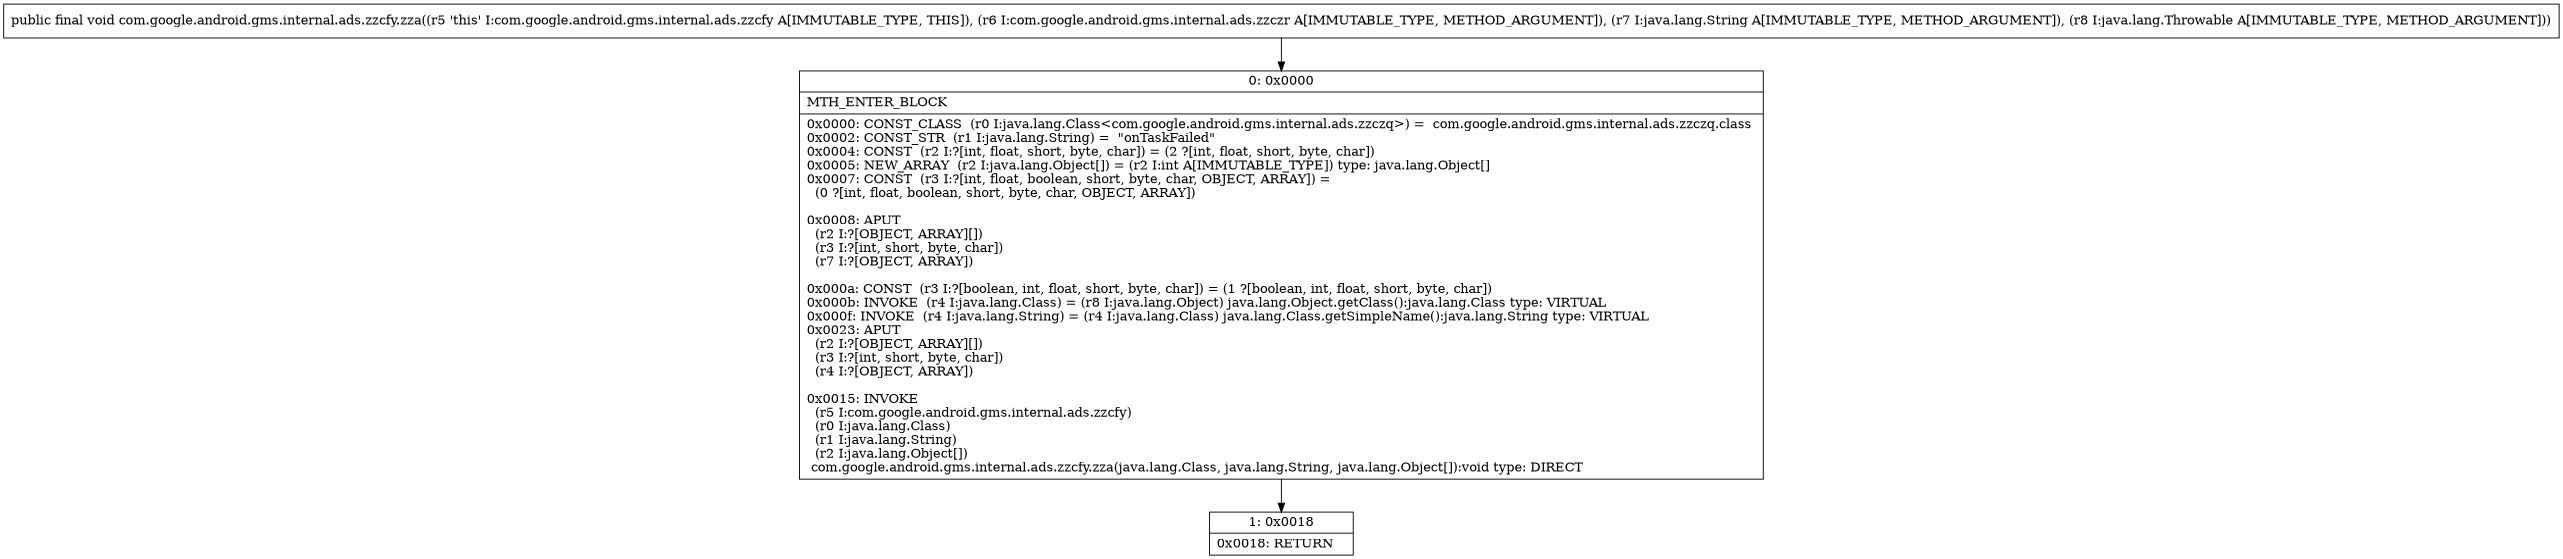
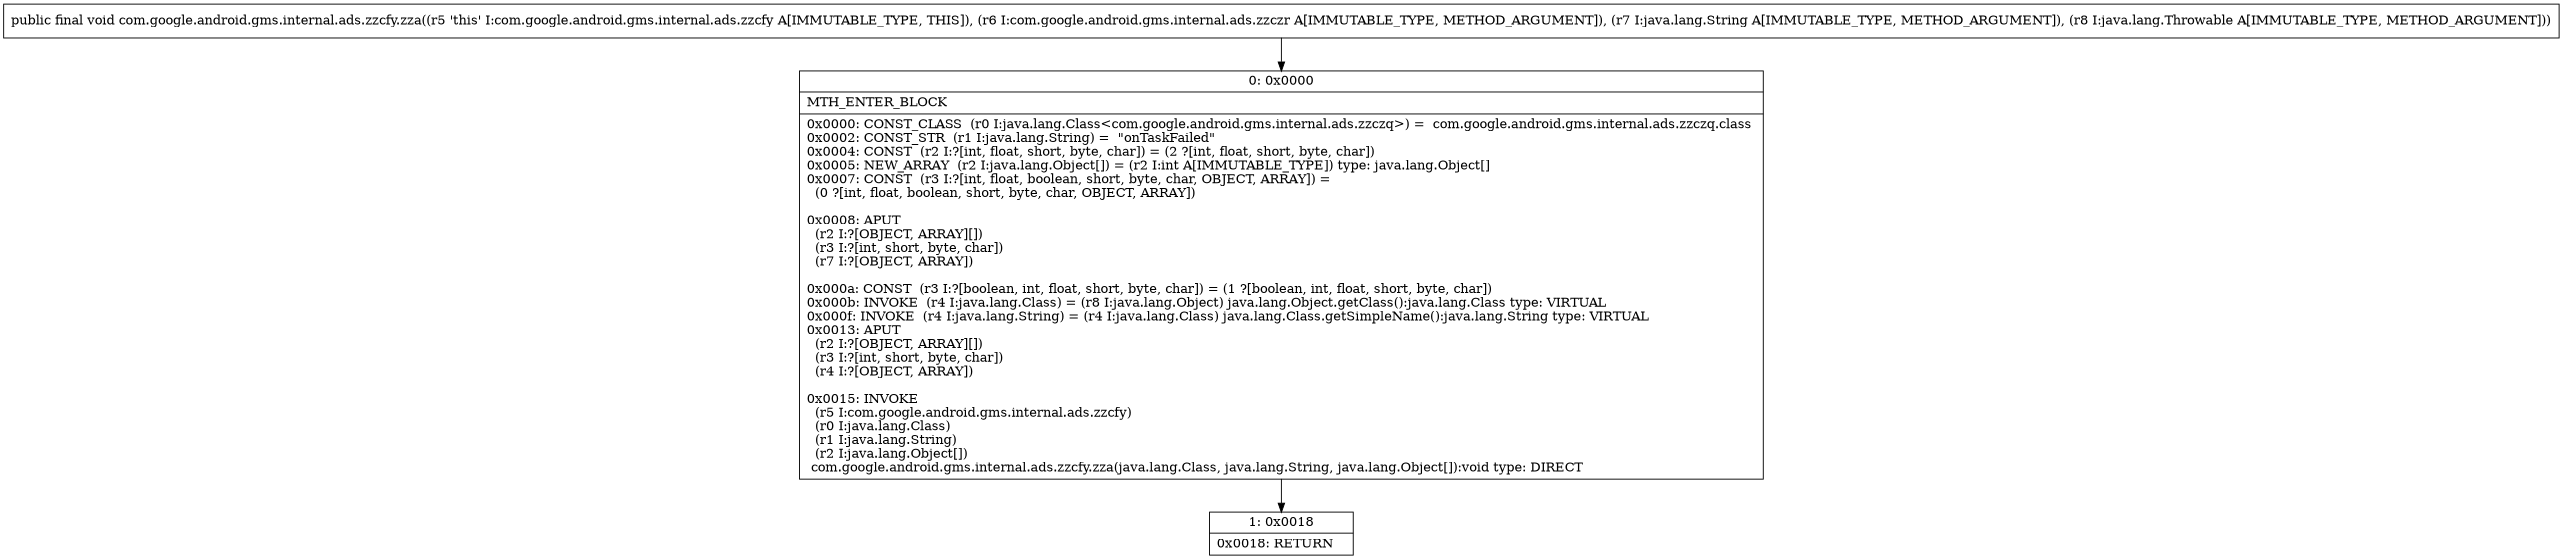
node "0: 0x0000": text "0x0023: APUT" -> "0x0013: APUT"
